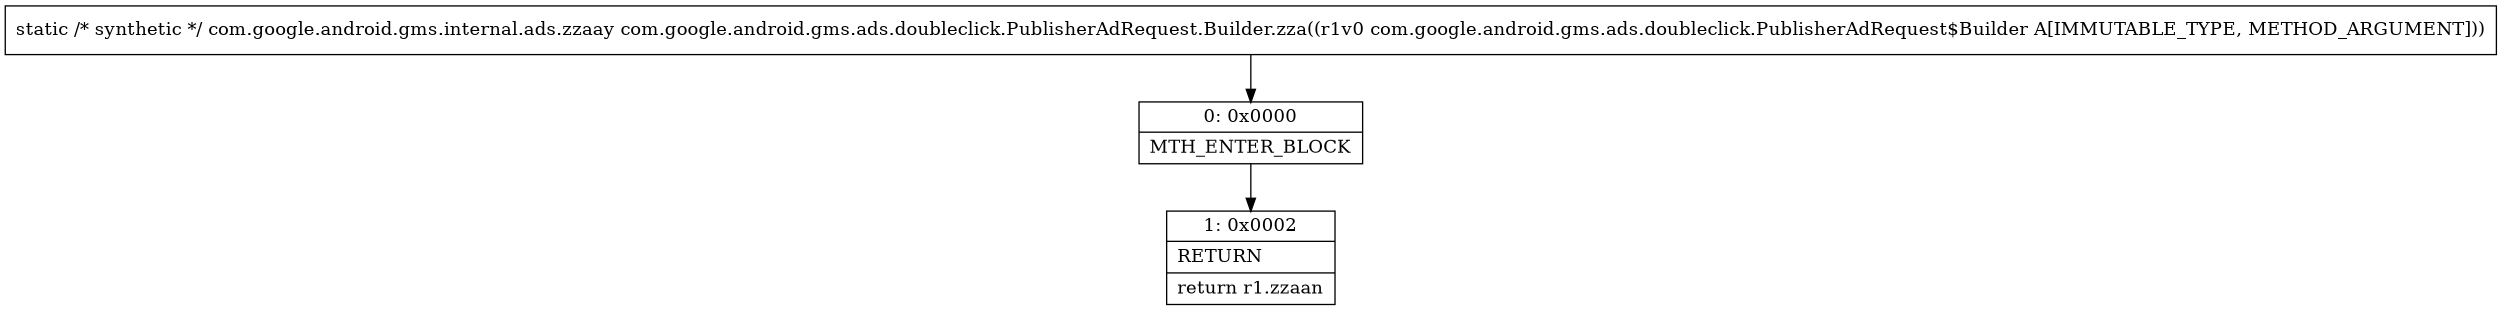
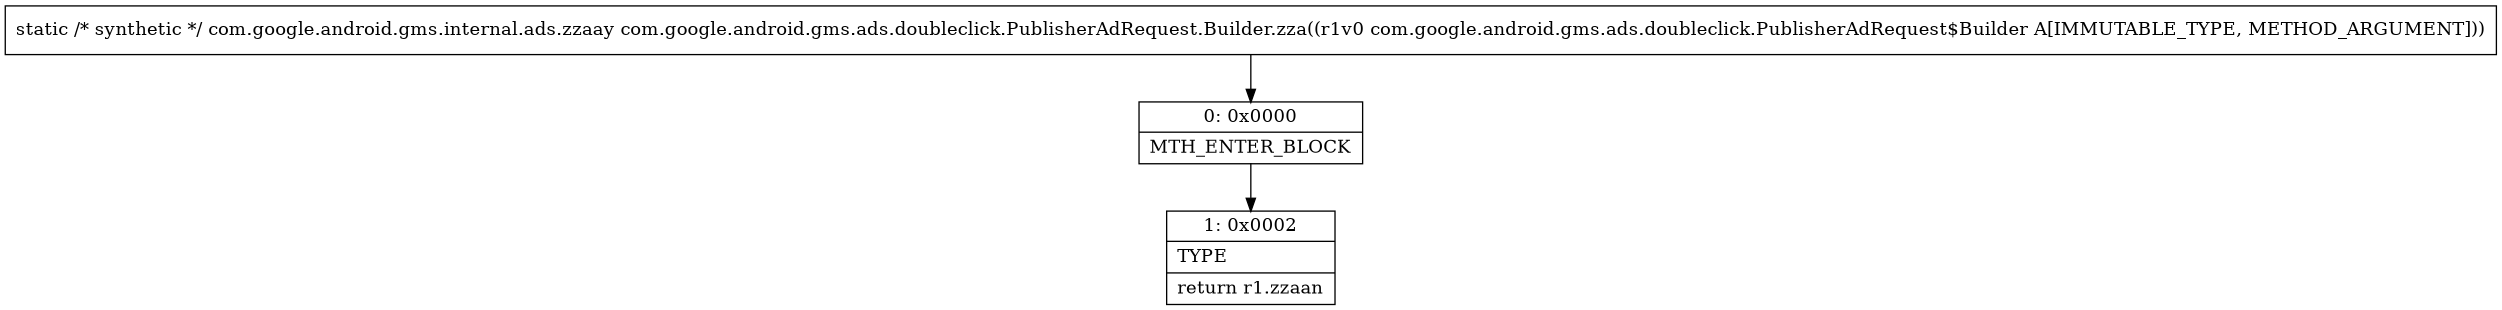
node "1: 0x0002": text "RETURN" -> "TYPE"
